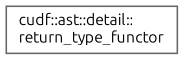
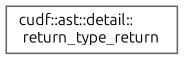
node "cudf::ast::detail:: return_type_functor": label "cudf::ast::detail:: return_type_functor" -> "cudf::ast::detail:: return_type_return"
